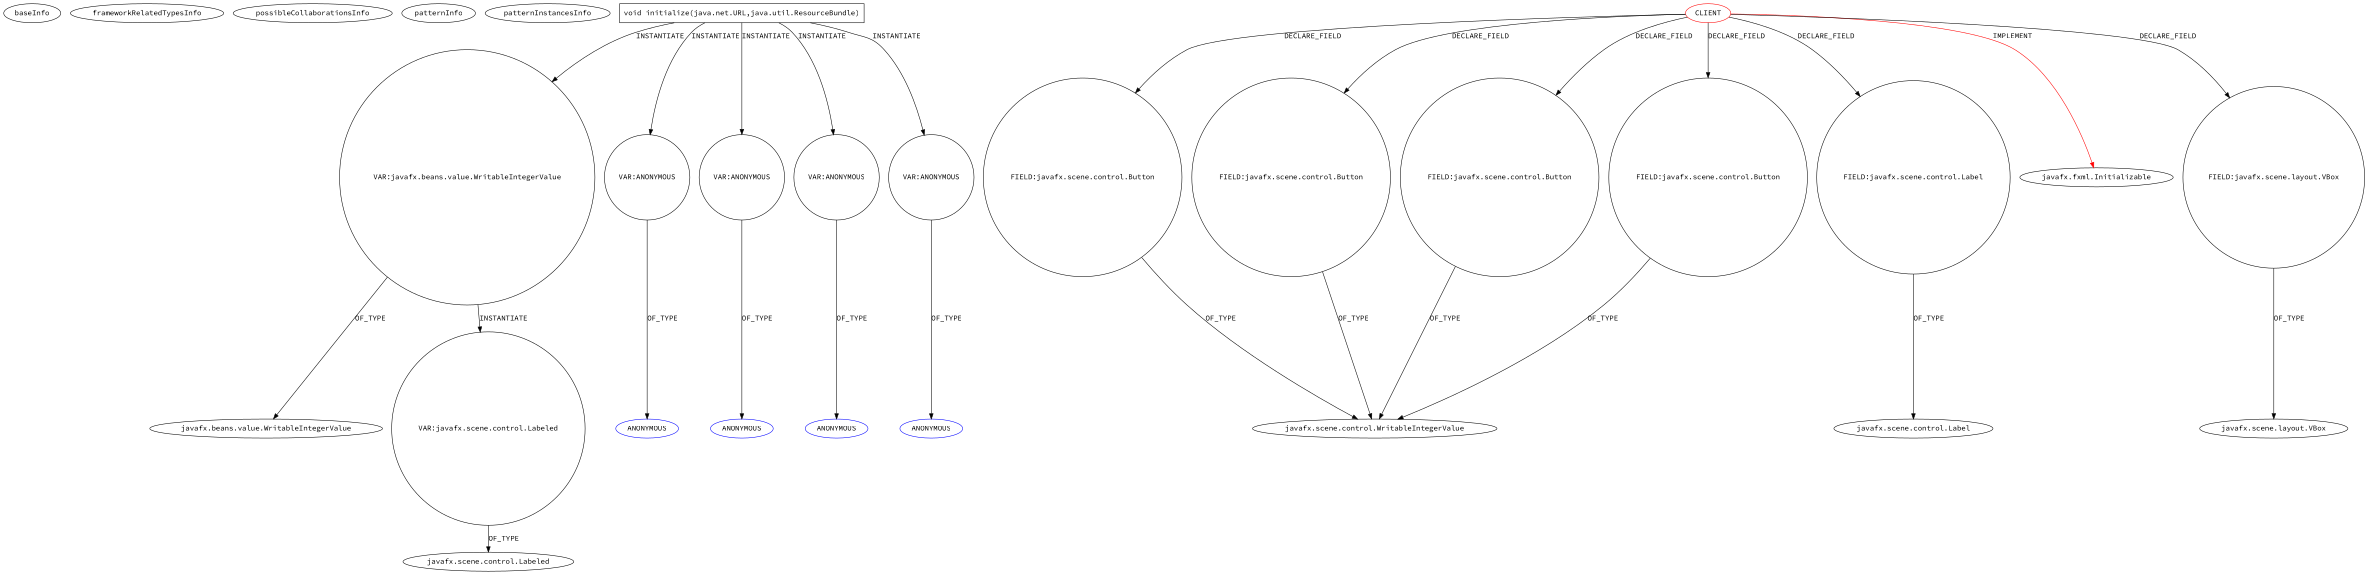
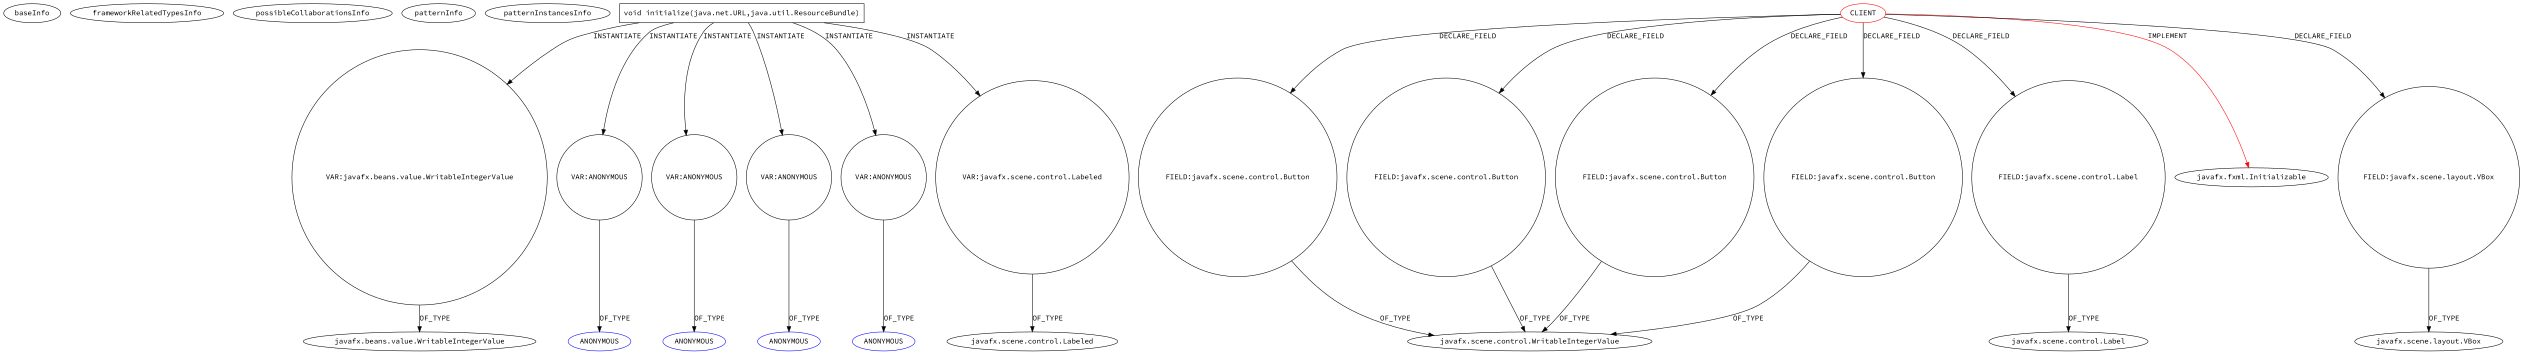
edge "VAR:javafx.beans.value.WritableIntegerValue" -> "VAR:javafx.scene.control.Labeled": now "void initialize(java.net.URL,java.util.ResourceBundle)" -> "VAR:javafx.scene.control.Labeled"
